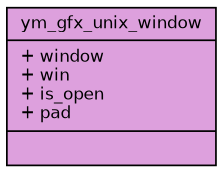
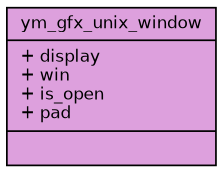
node "ym_gfx_unix_window": text "+ window" -> "+ display"
